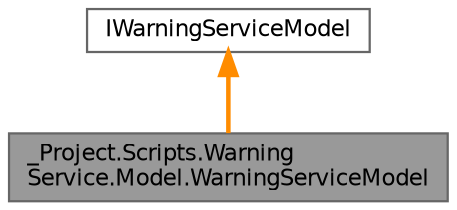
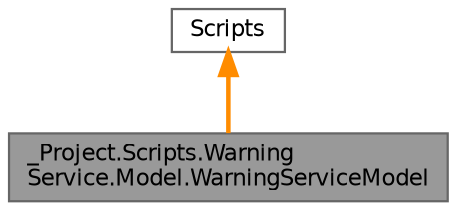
node "IWarningServiceModel": label "IWarningServiceModel" -> "Scripts"
